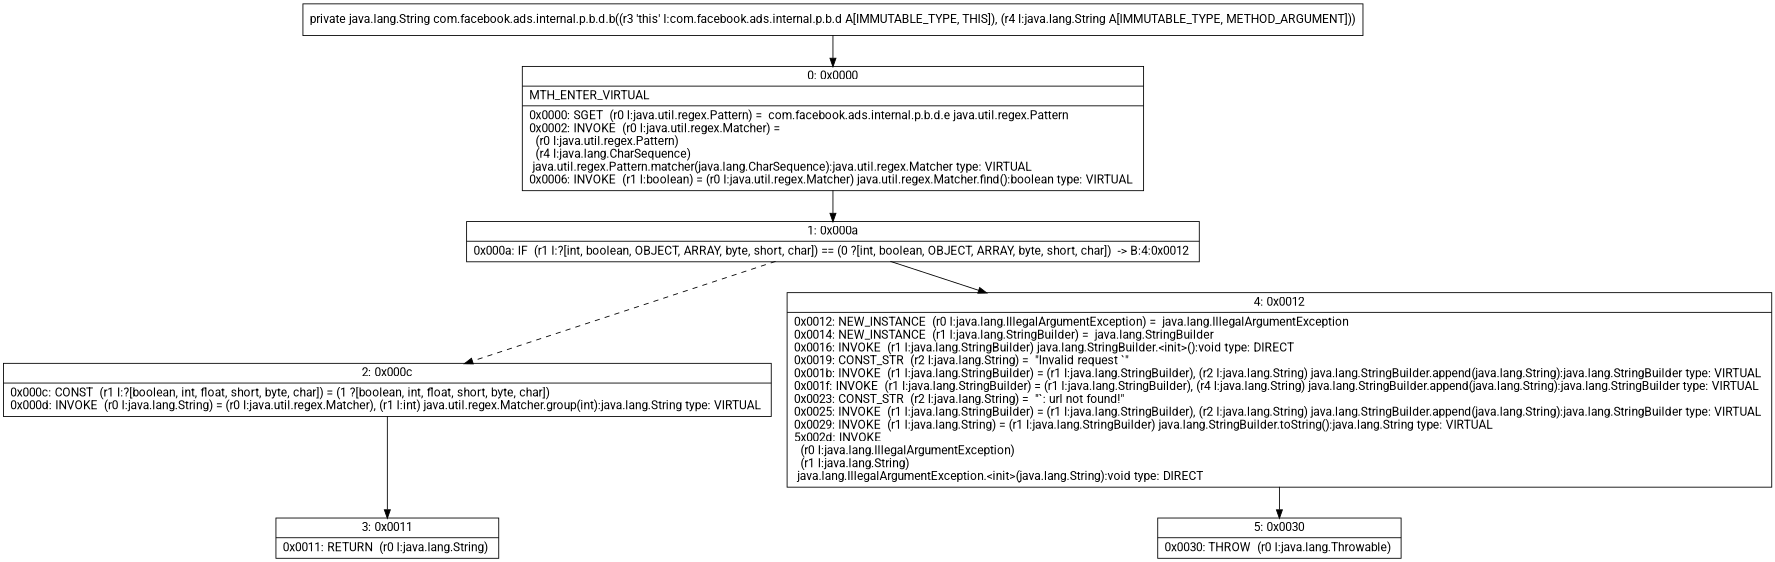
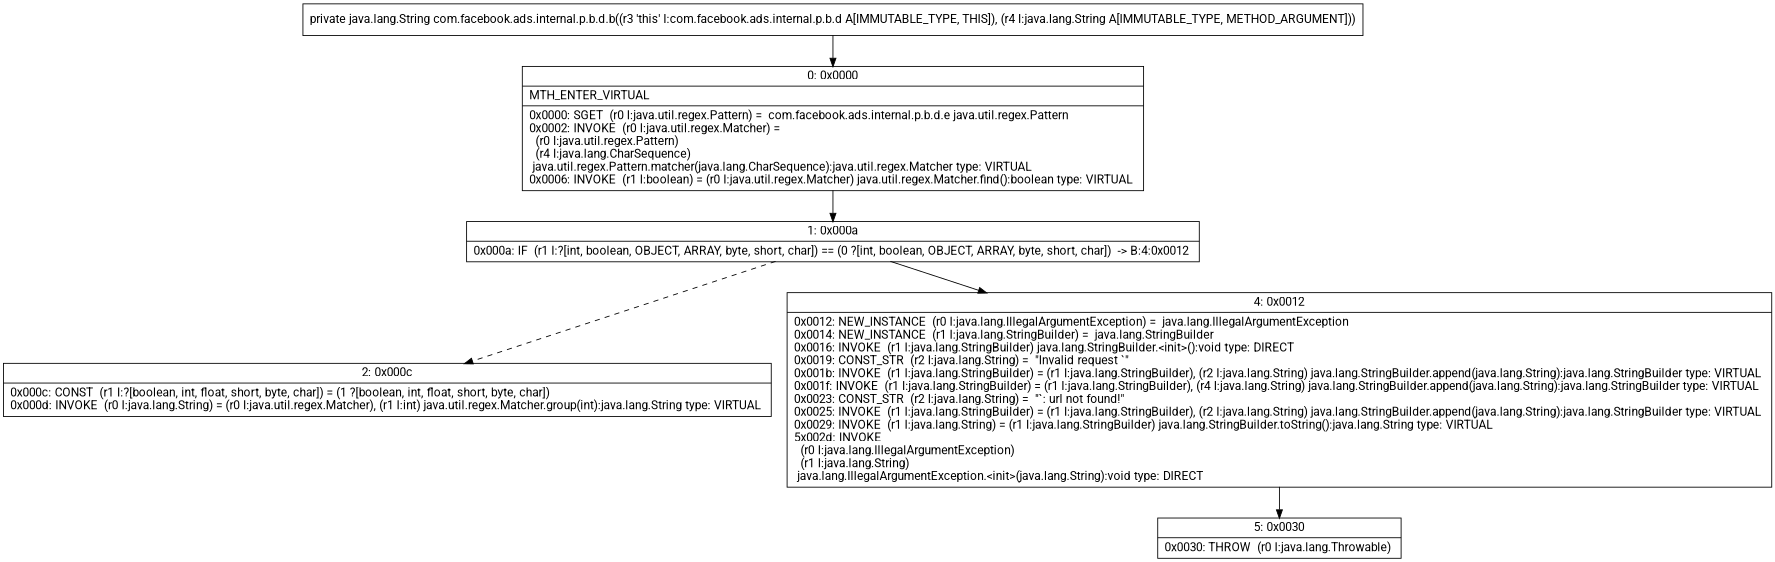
node "3: 0x0011": removed
